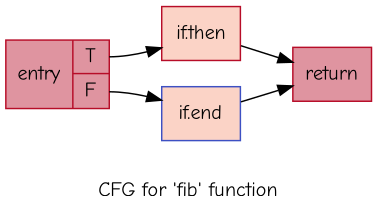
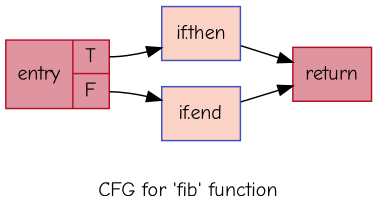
node "if.then": color #b70d28ff -> #3d50c3ff
